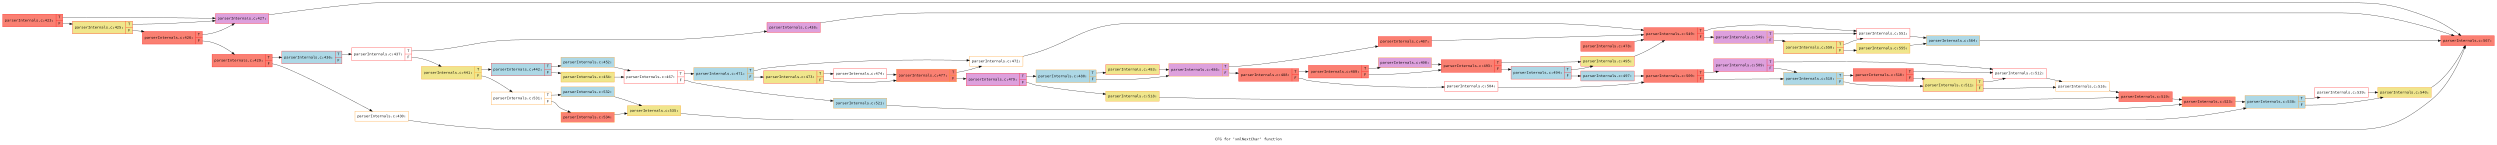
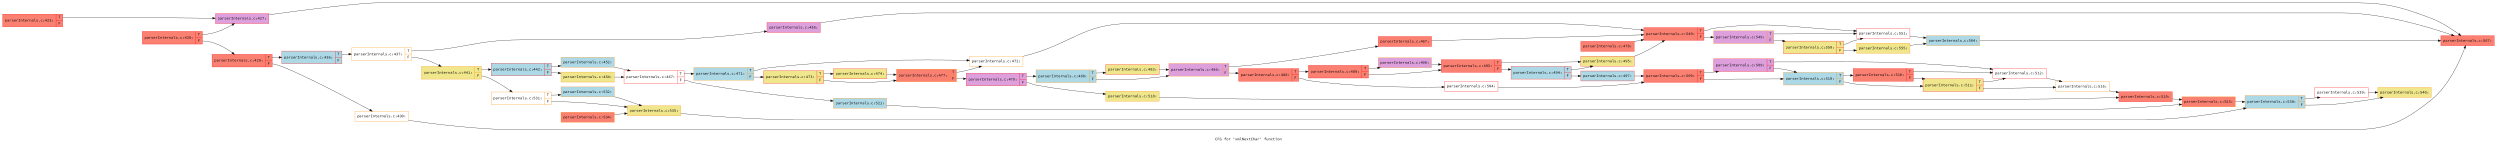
node "parserInternals.c:425:": removed
node "parserInternals.c:437:": color red -> darkorange
edge "parserInternals.c:540:" -> "parserInternals.c:567:": removed
node "parserInternals.c:474:": fillcolor white -> khaki
edge "parserInternals.c:531:" -> "parserInternals.c:534:": now "parserInternals.c:531:" -> "parserInternals.c:535:"
